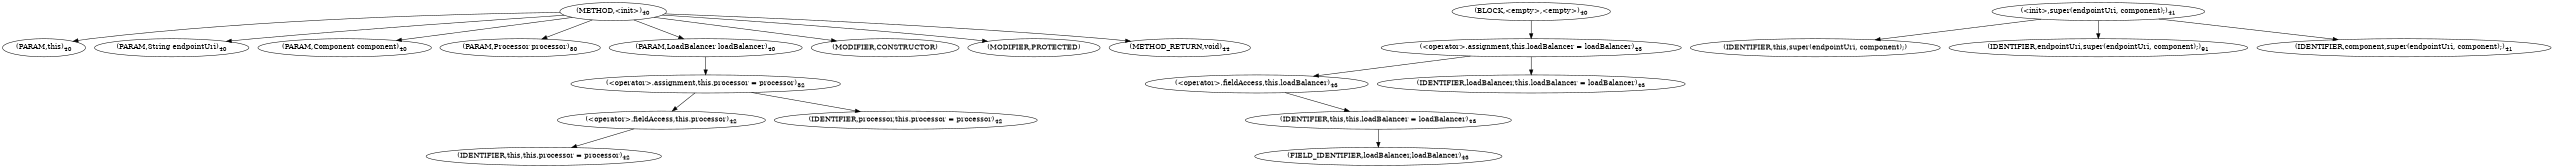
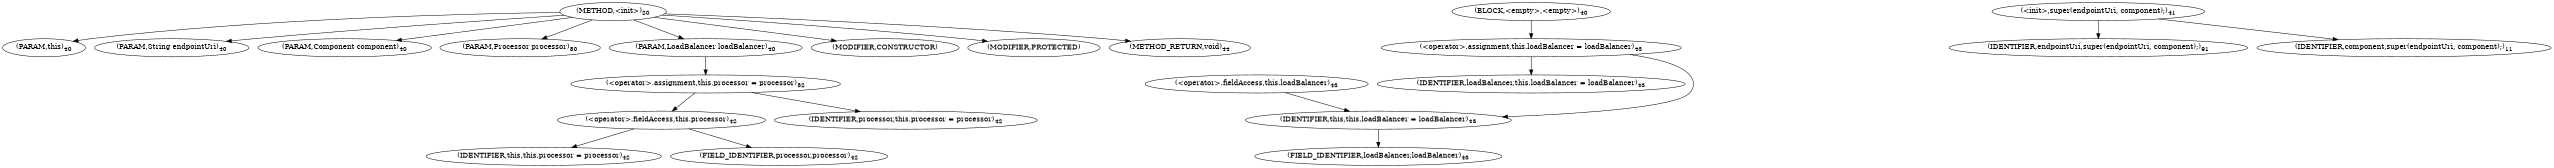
node "(METHOD,<init>)": text "40" -> "20"
node "(IDENTIFIER,component,super(endpointUri, component);)": text "41" -> "11"
node "(IDENTIFIER,this,super(endpointUri, component);)": removed
edge "(<operator>.assignment,this.loadBalancer = loadBalancer)" -> "(<operator>.fieldAccess,this.loadBalancer)": now "(<operator>.assignment,this.loadBalancer = loadBalancer)" -> "(IDENTIFIER,this,this.loadBalancer = loadBalancer)"
node "(FIELD_IDENTIFIER,processor,processor)": added
